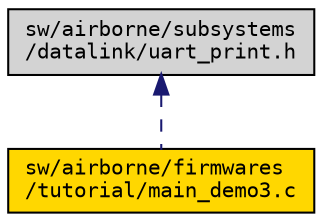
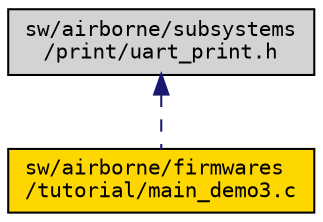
node "sw/airborne/subsystems /datalink/uart_print.h": label "sw/airborne/subsystems /datalink/uart_print.h" -> "sw/airborne/subsystems /print/uart_print.h"
